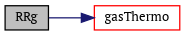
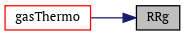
edge "RRg" -> "gasThermo": reversed
